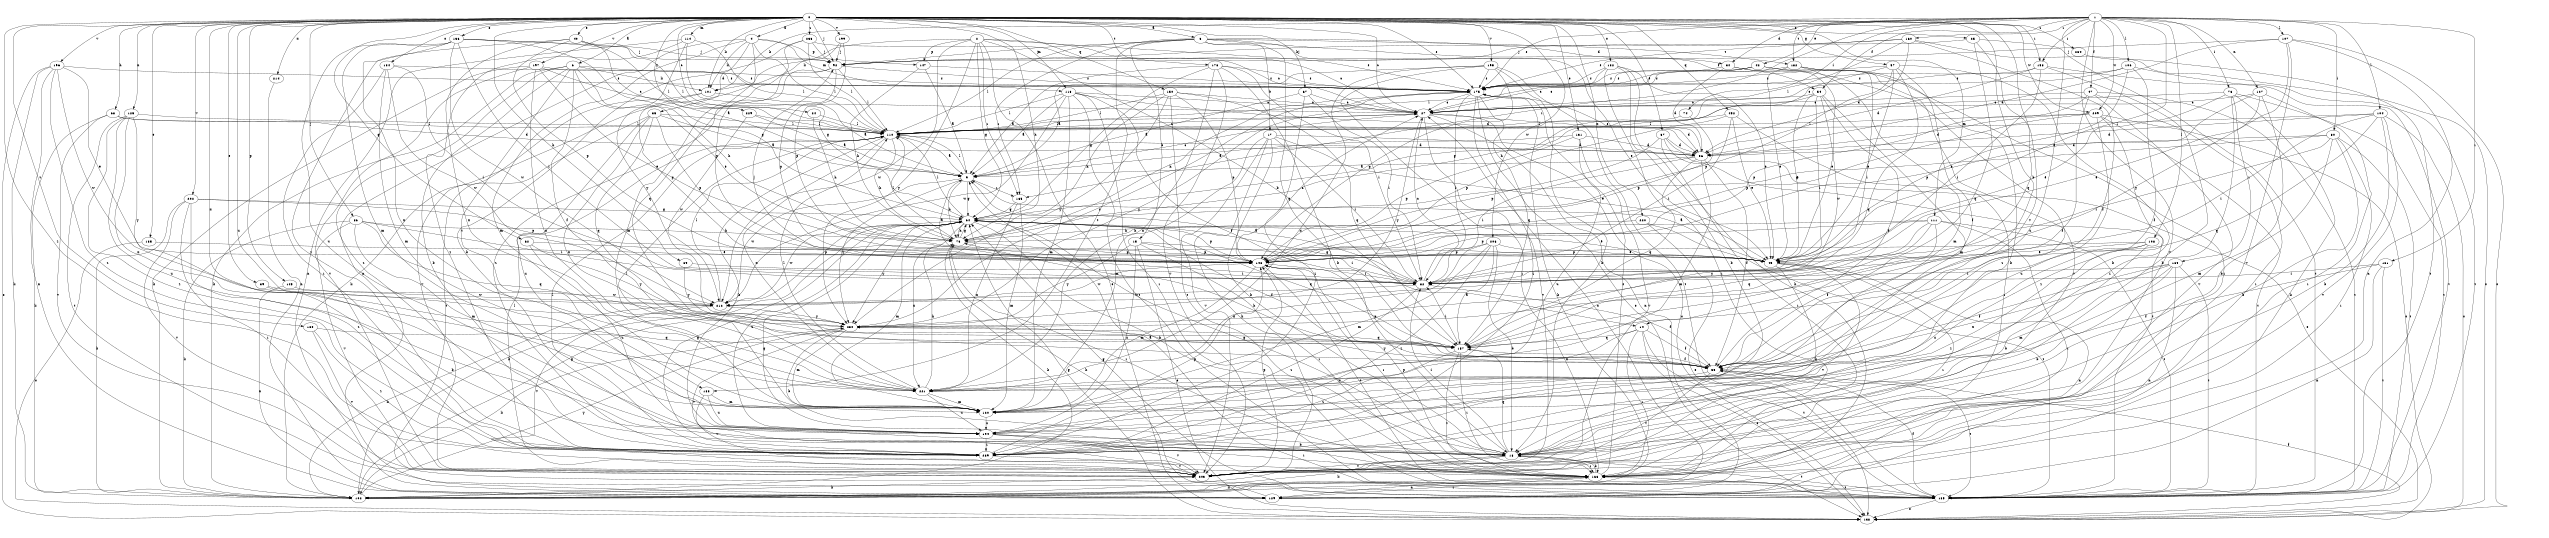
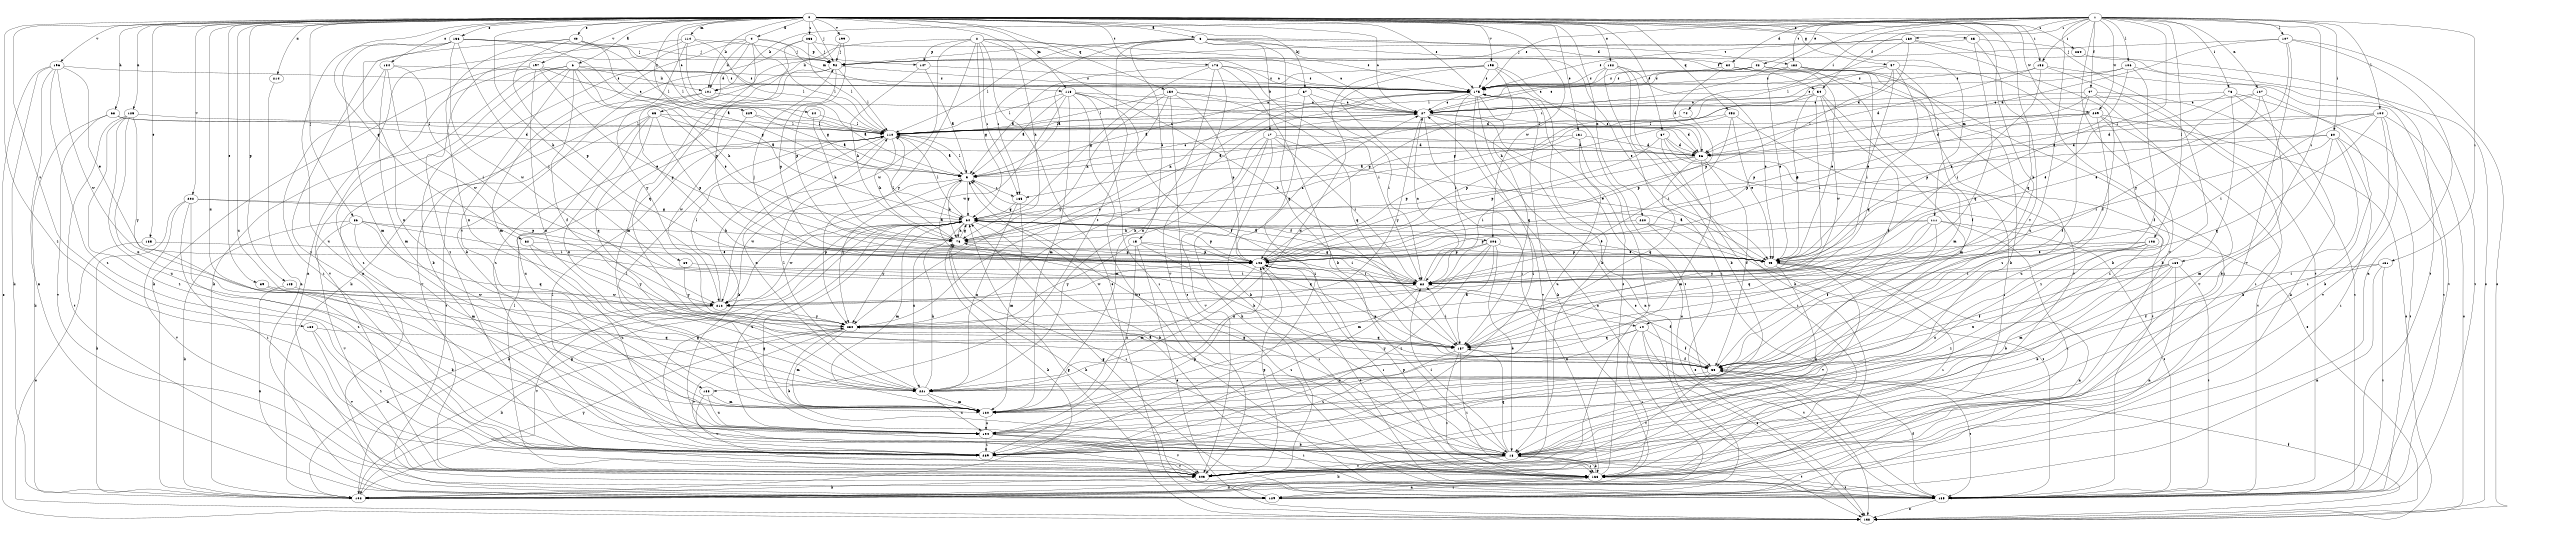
edge "114" -> "92": added, label "j"
edge "76" -> "164": now "1" -> "164"
edge "64" -> "55": now "64" -> "206"
